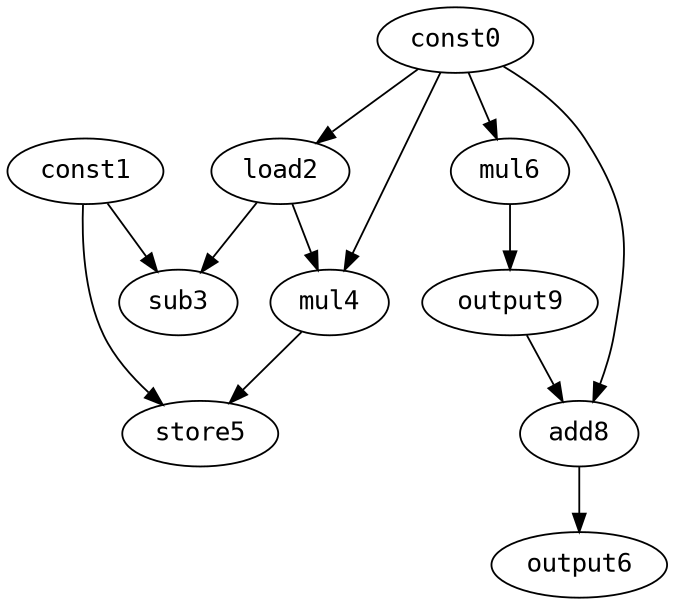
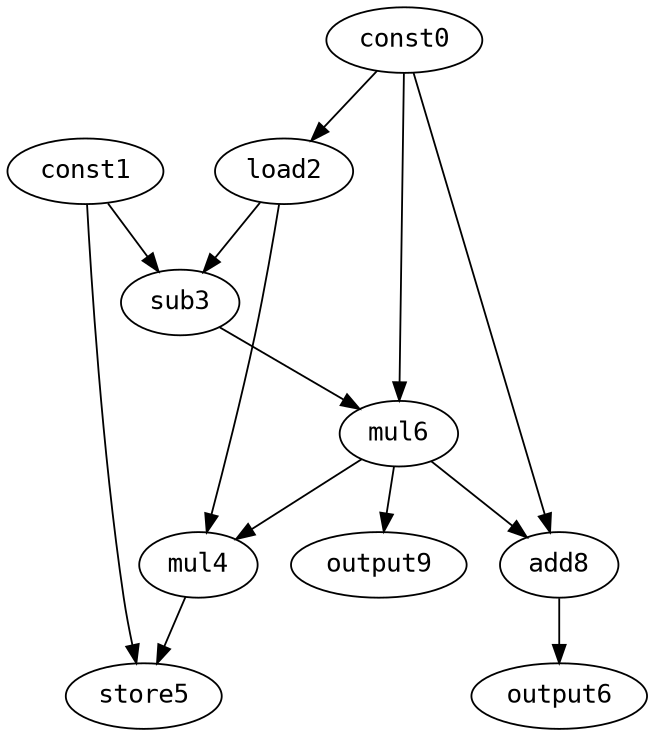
edge "const0" -> "mul4": now "mul6" -> "mul4"
edge "output9" -> "add8": now "mul6" -> "add8"
edge "sub3" -> "mul6": added
